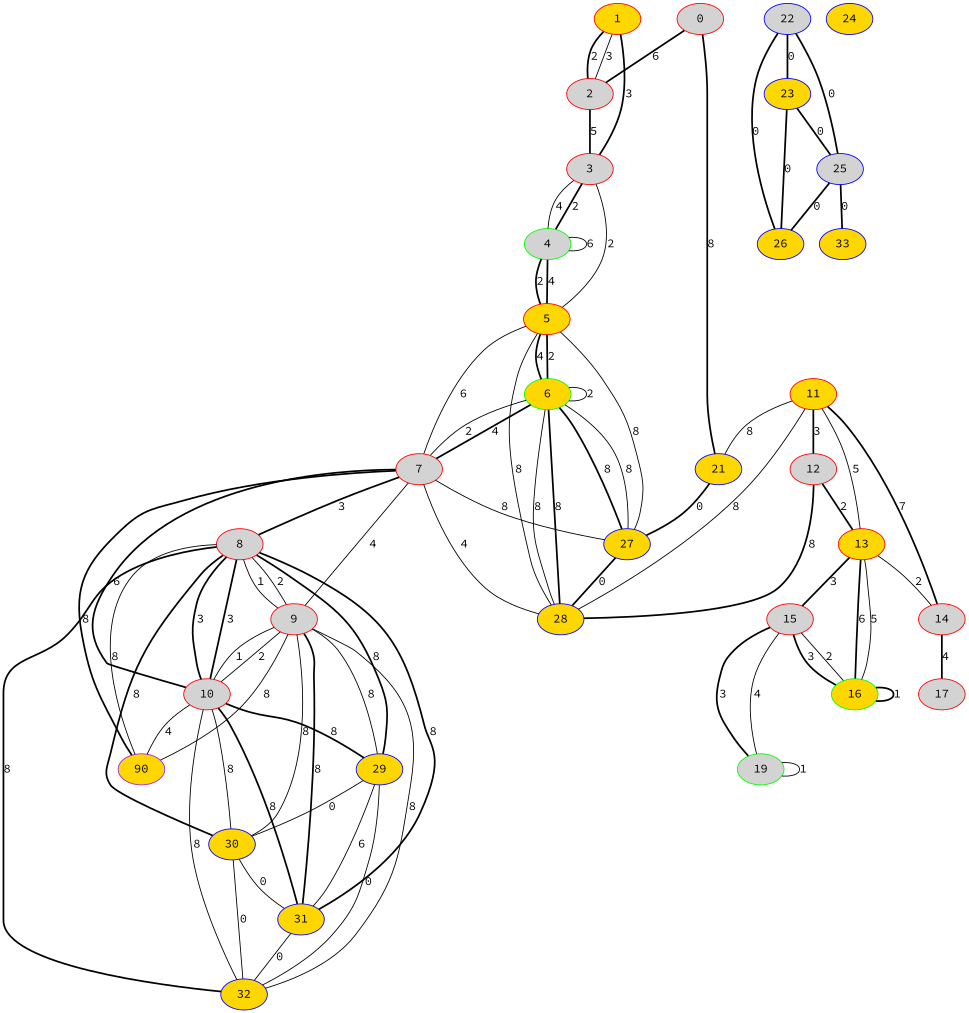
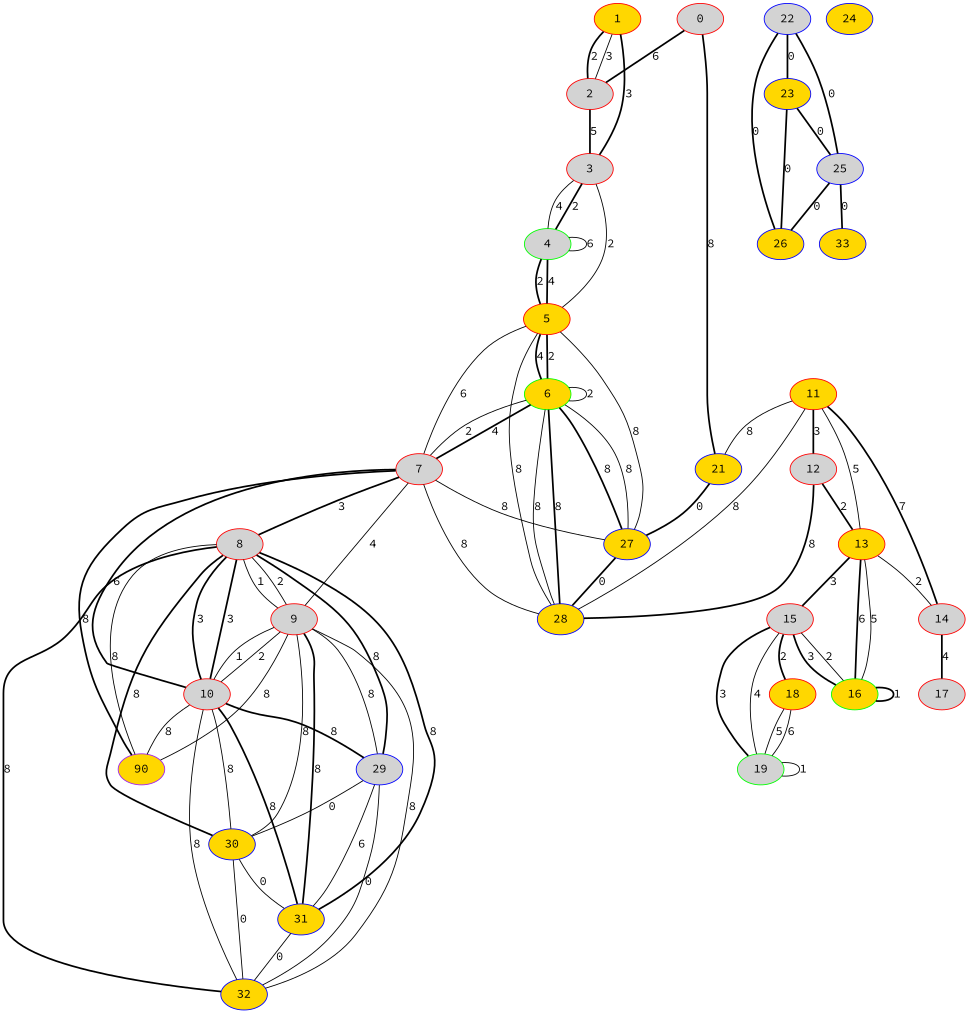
edge "7" -- "28": label "4" -> "8"
node "18": added
edge "10" -- "90": label "4" -> "8"
node "29": fillcolor gold -> lightgrey
